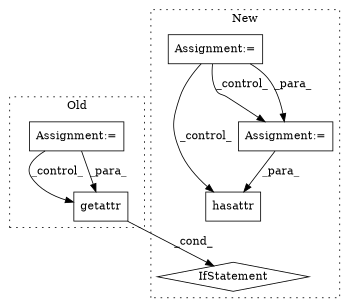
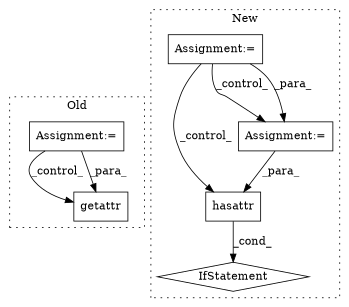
edge "getattr" -> "IfStatement": now "hasattr" -> "IfStatement"
